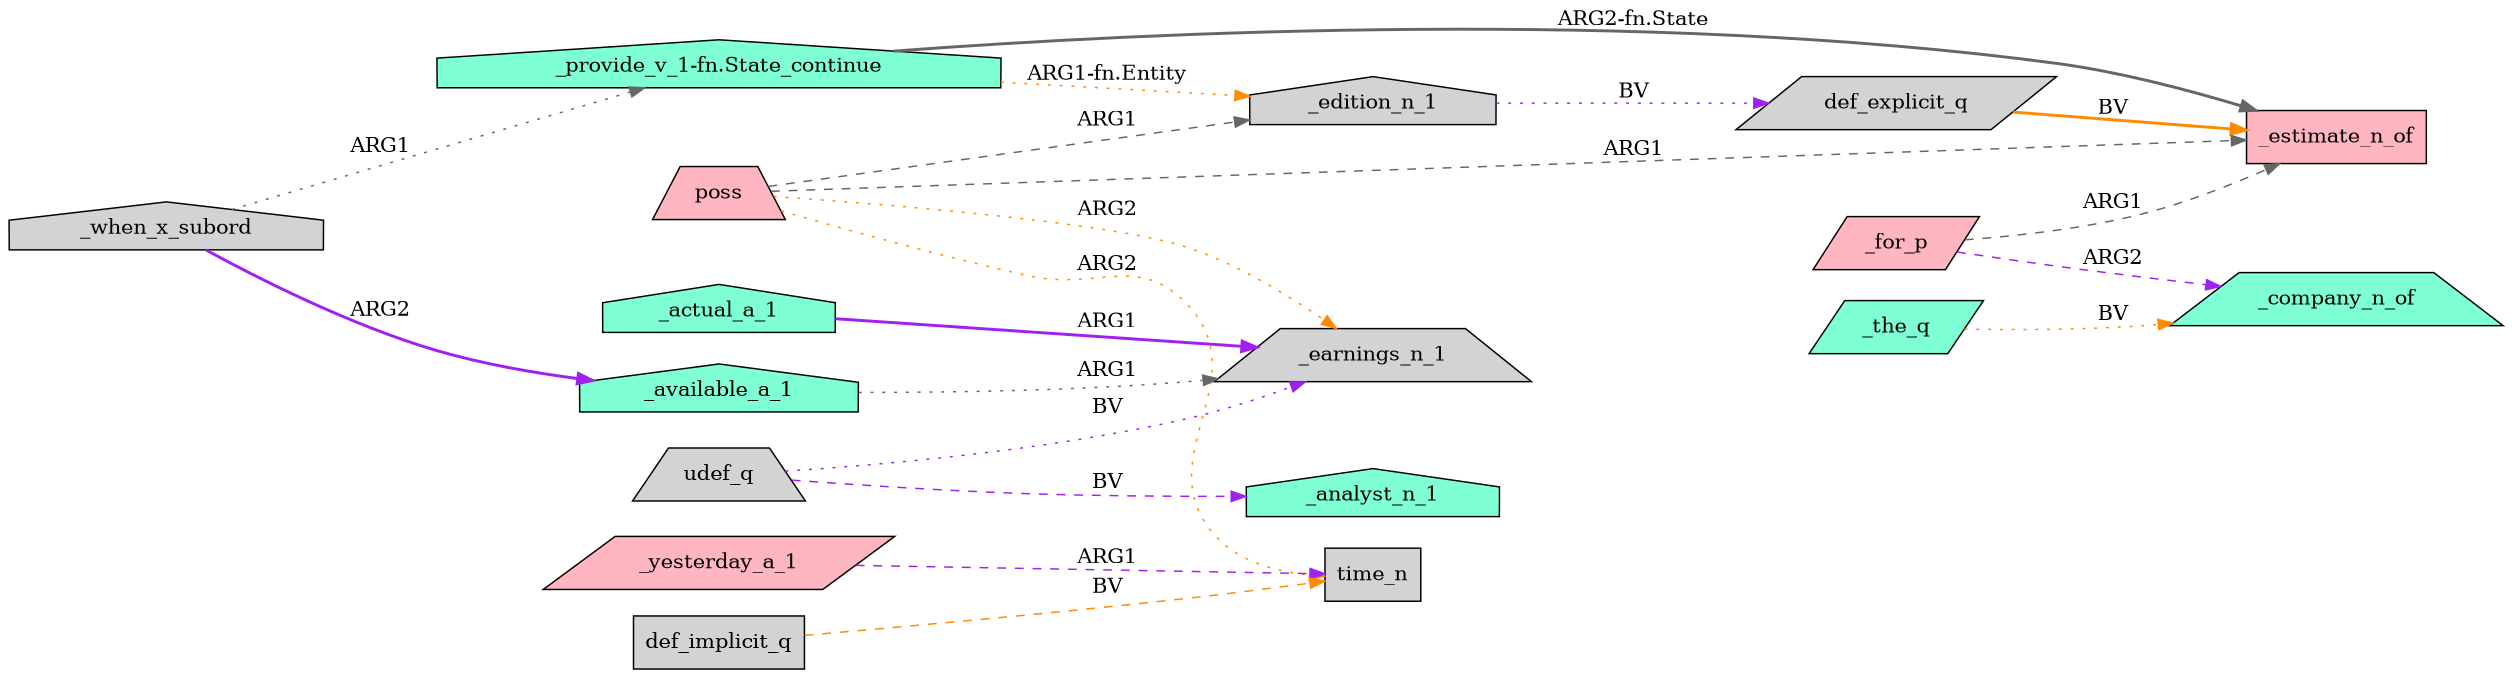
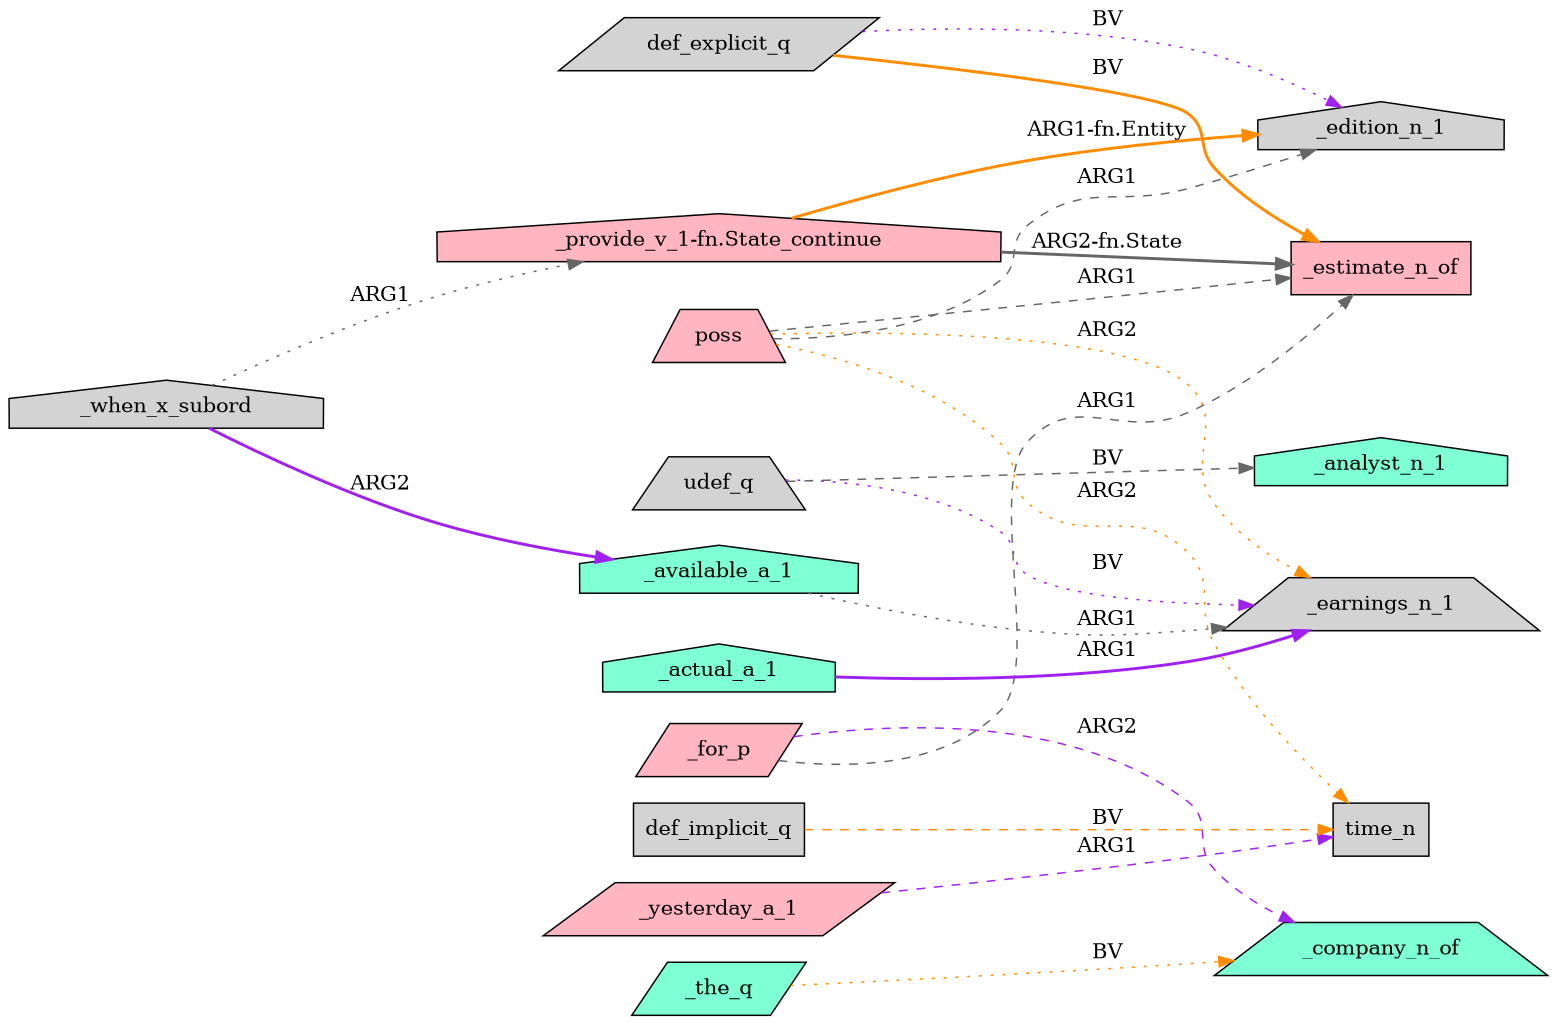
node "_provide_v_1-fn.State_continue": fillcolor aquamarine -> lightpink
edge "_provide_v_1-fn.State_continue" -> "_edition_n_1": style dotted -> bold
edge "_edition_n_1" -> "def_explicit_q": reversed
edge "udef_q" -> "_analyst_n_1": color purple -> gray40
